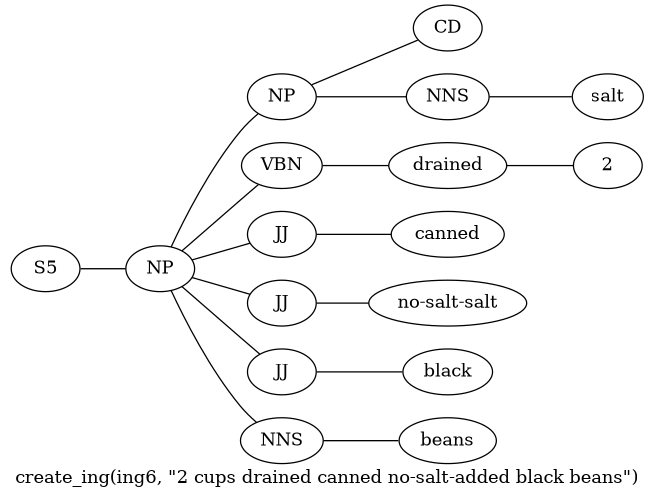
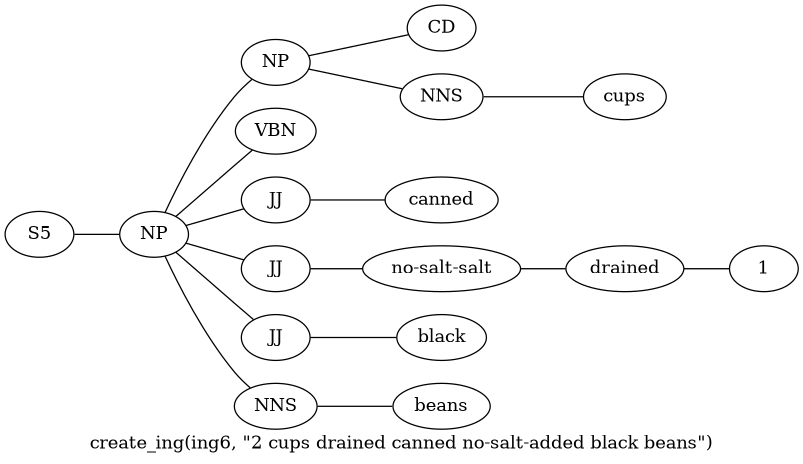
node "salt": label "salt" -> "cups"
edge "VBN" -- "drained": now "no-salt-salt" -- "drained"
node "2": label "2" -> "1"
